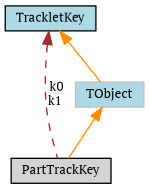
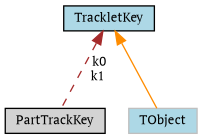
edge "PartTrackKey" -> "TObject": removed
